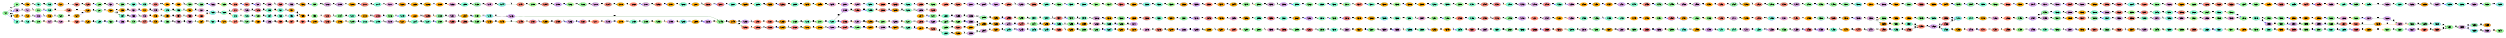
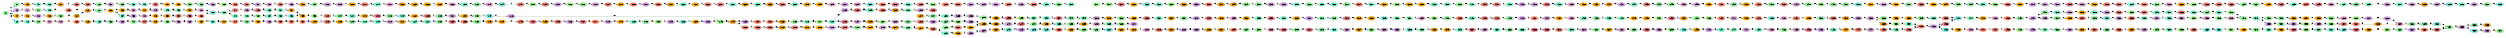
node "S308": removed
